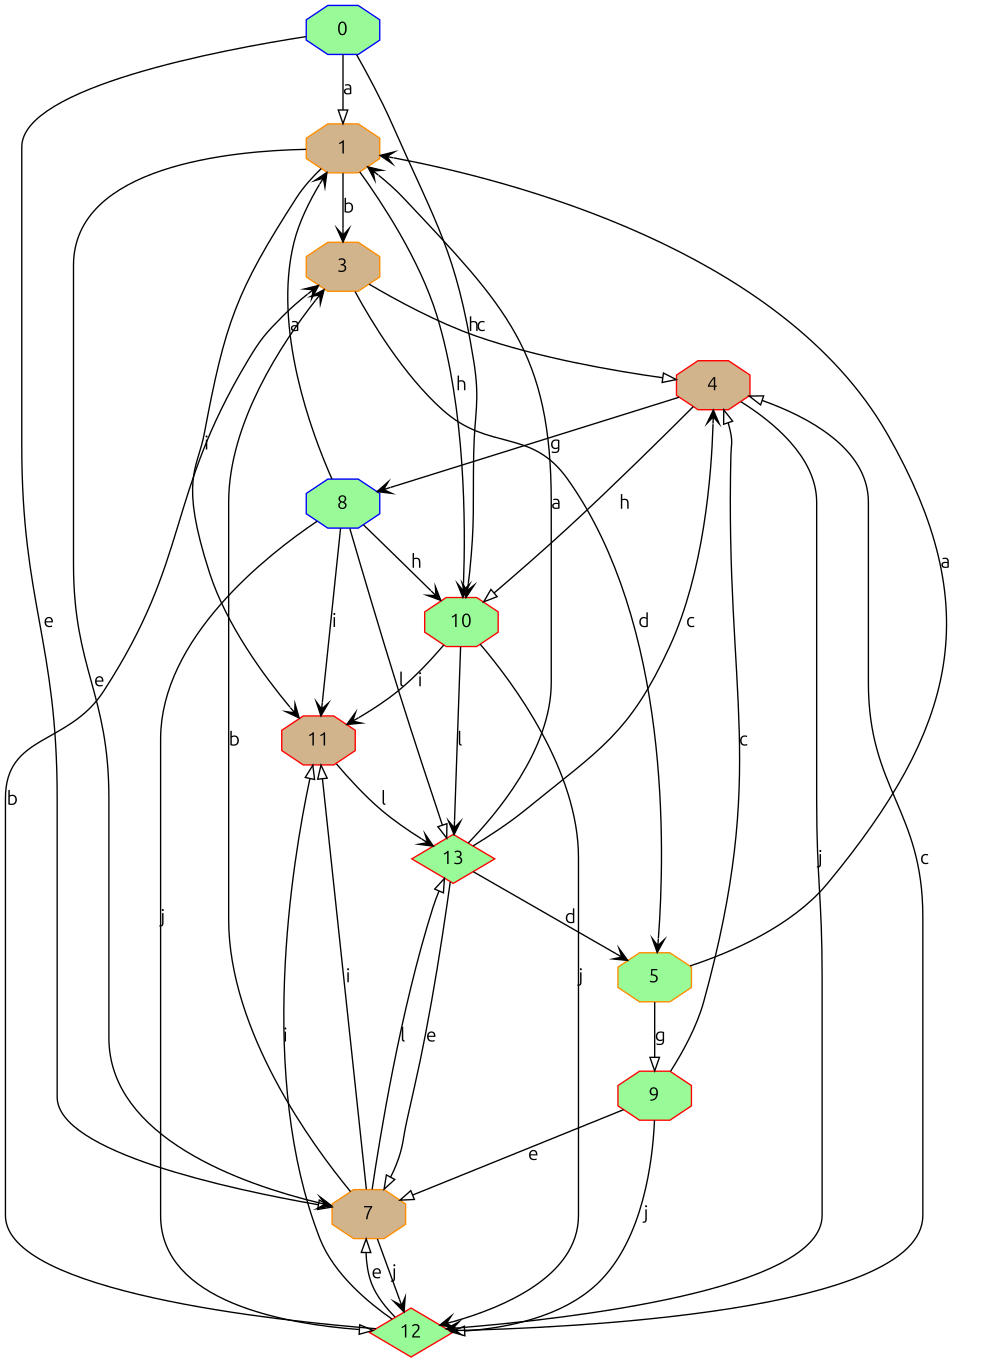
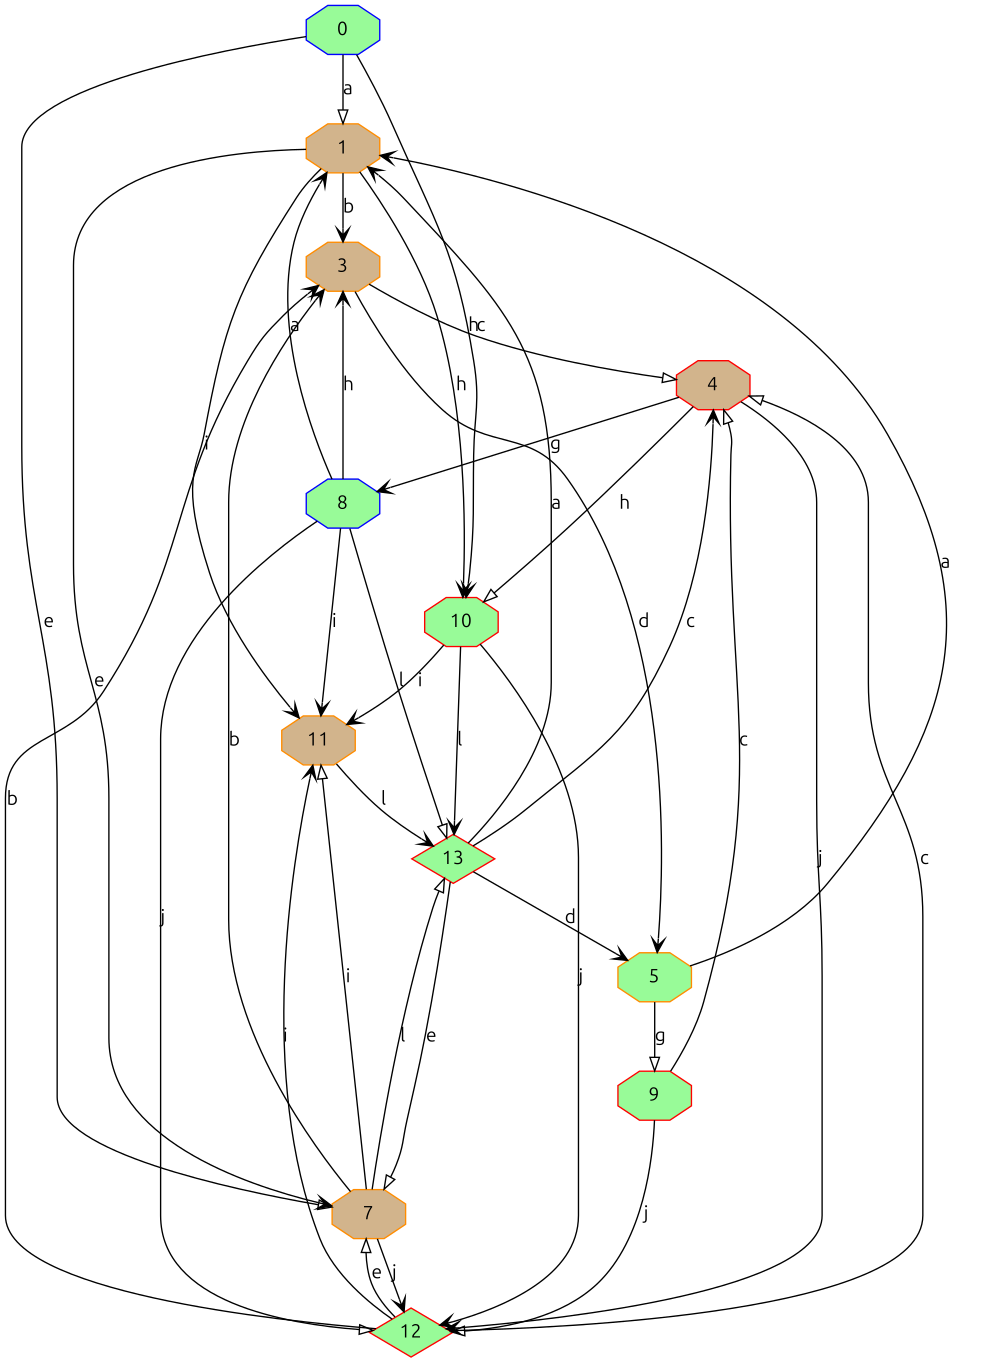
edge "8" -> "10": now "8" -> "3"
node "11": color red -> darkorange
edge "12" -> "11": arrowhead onormal -> vee
edge "9" -> "7": removed, label "e"
